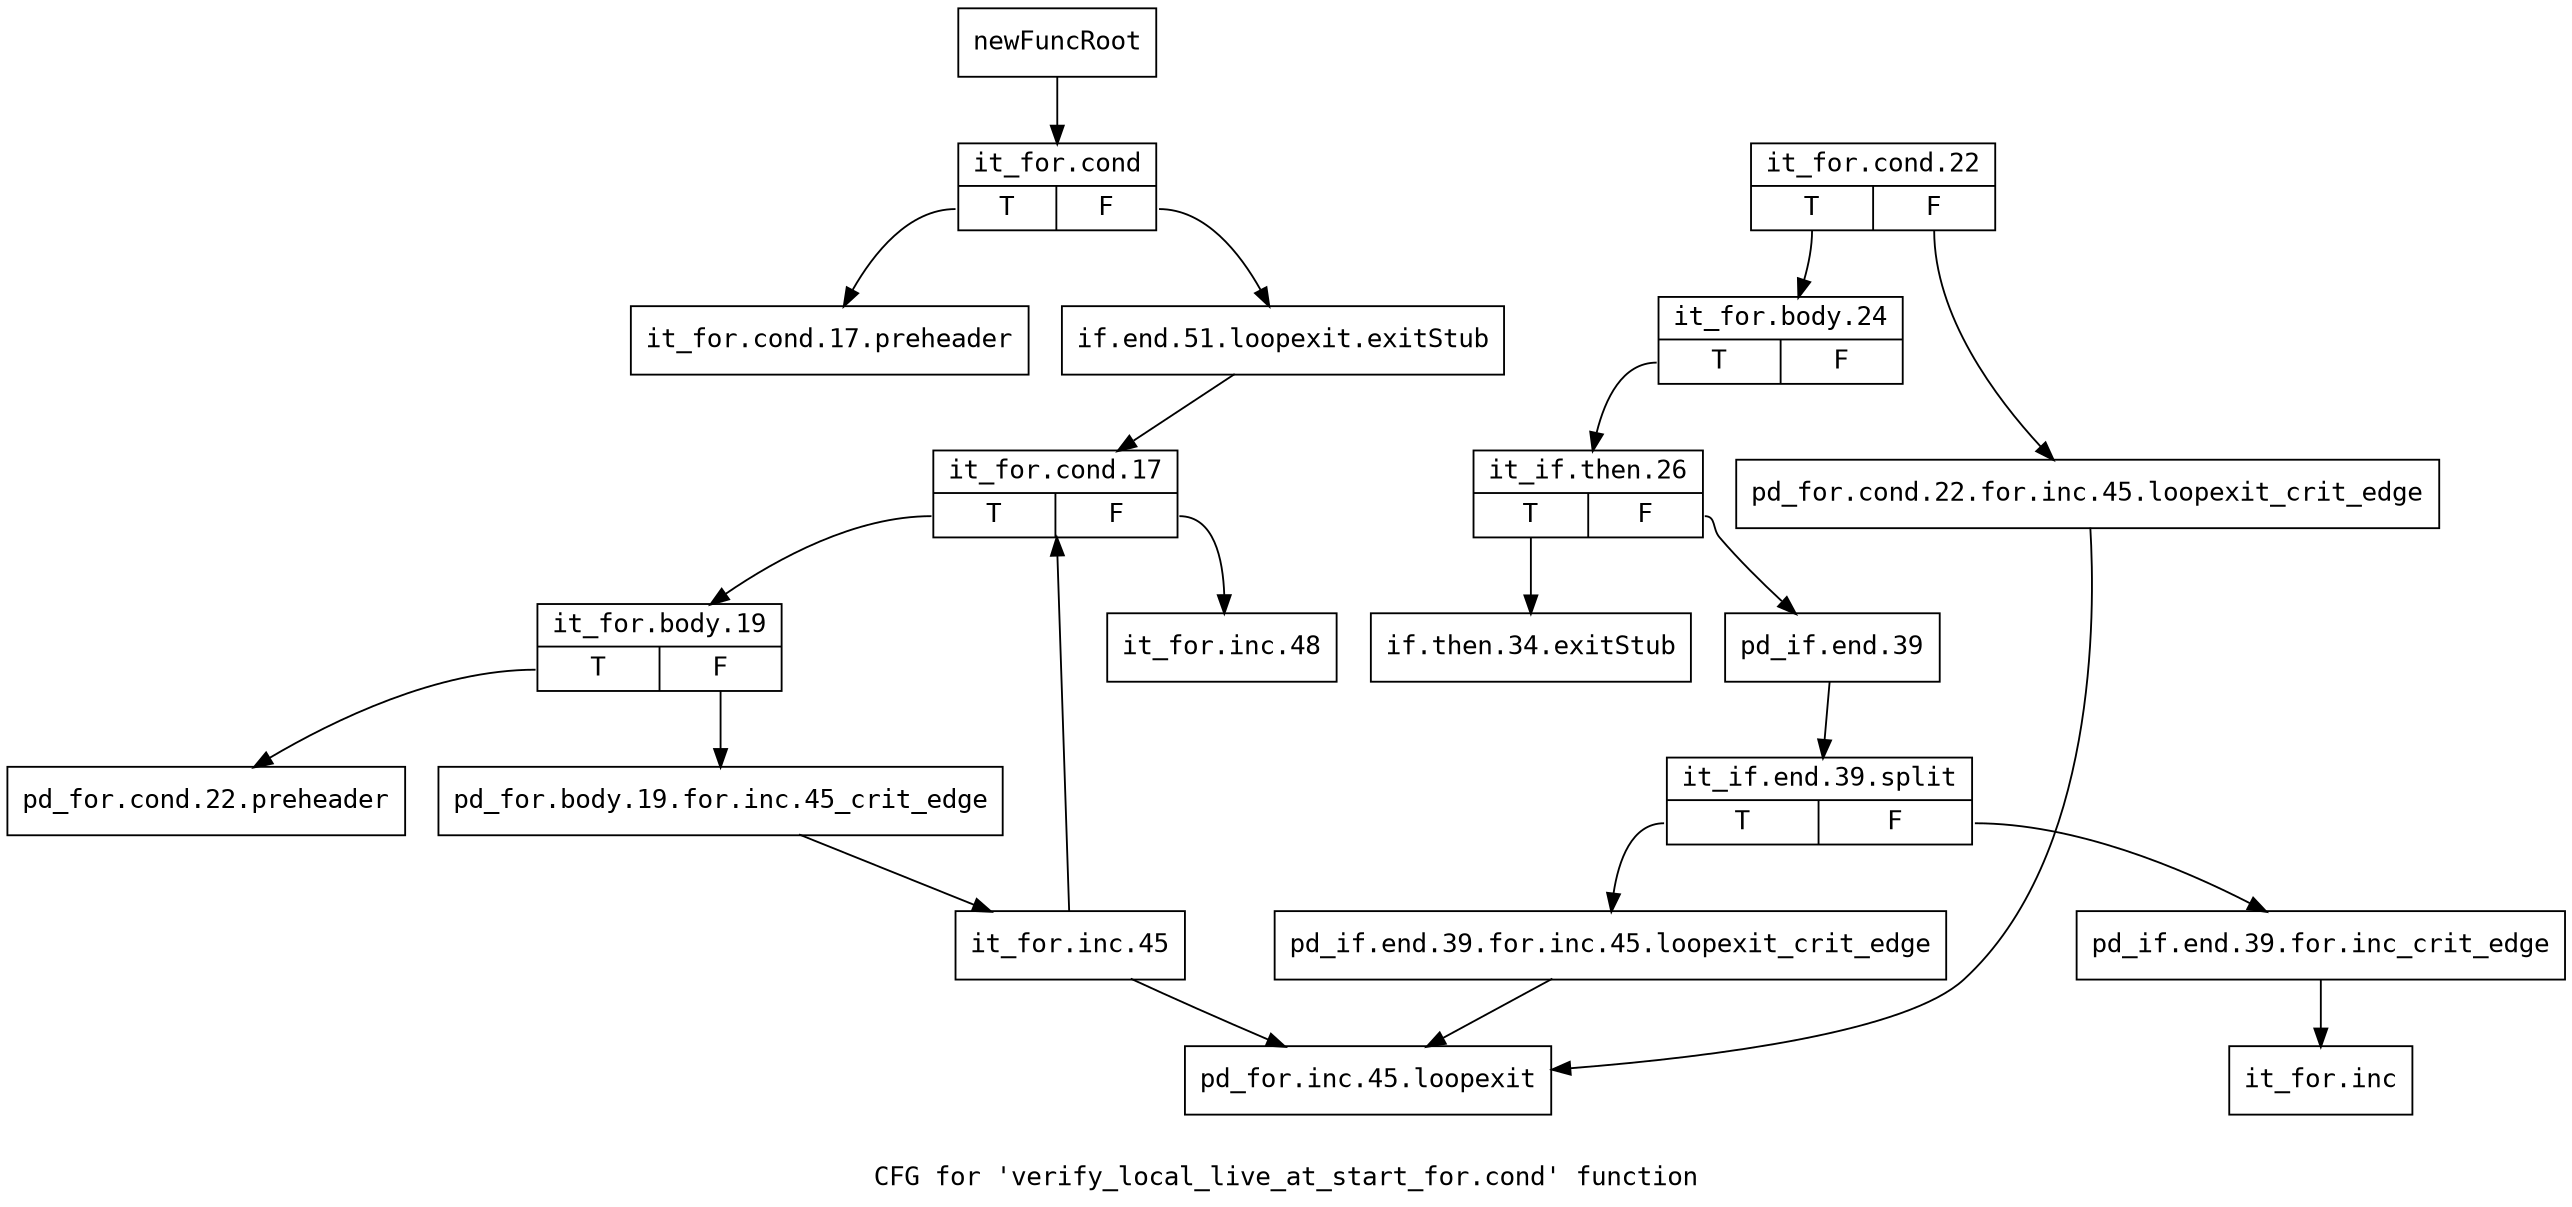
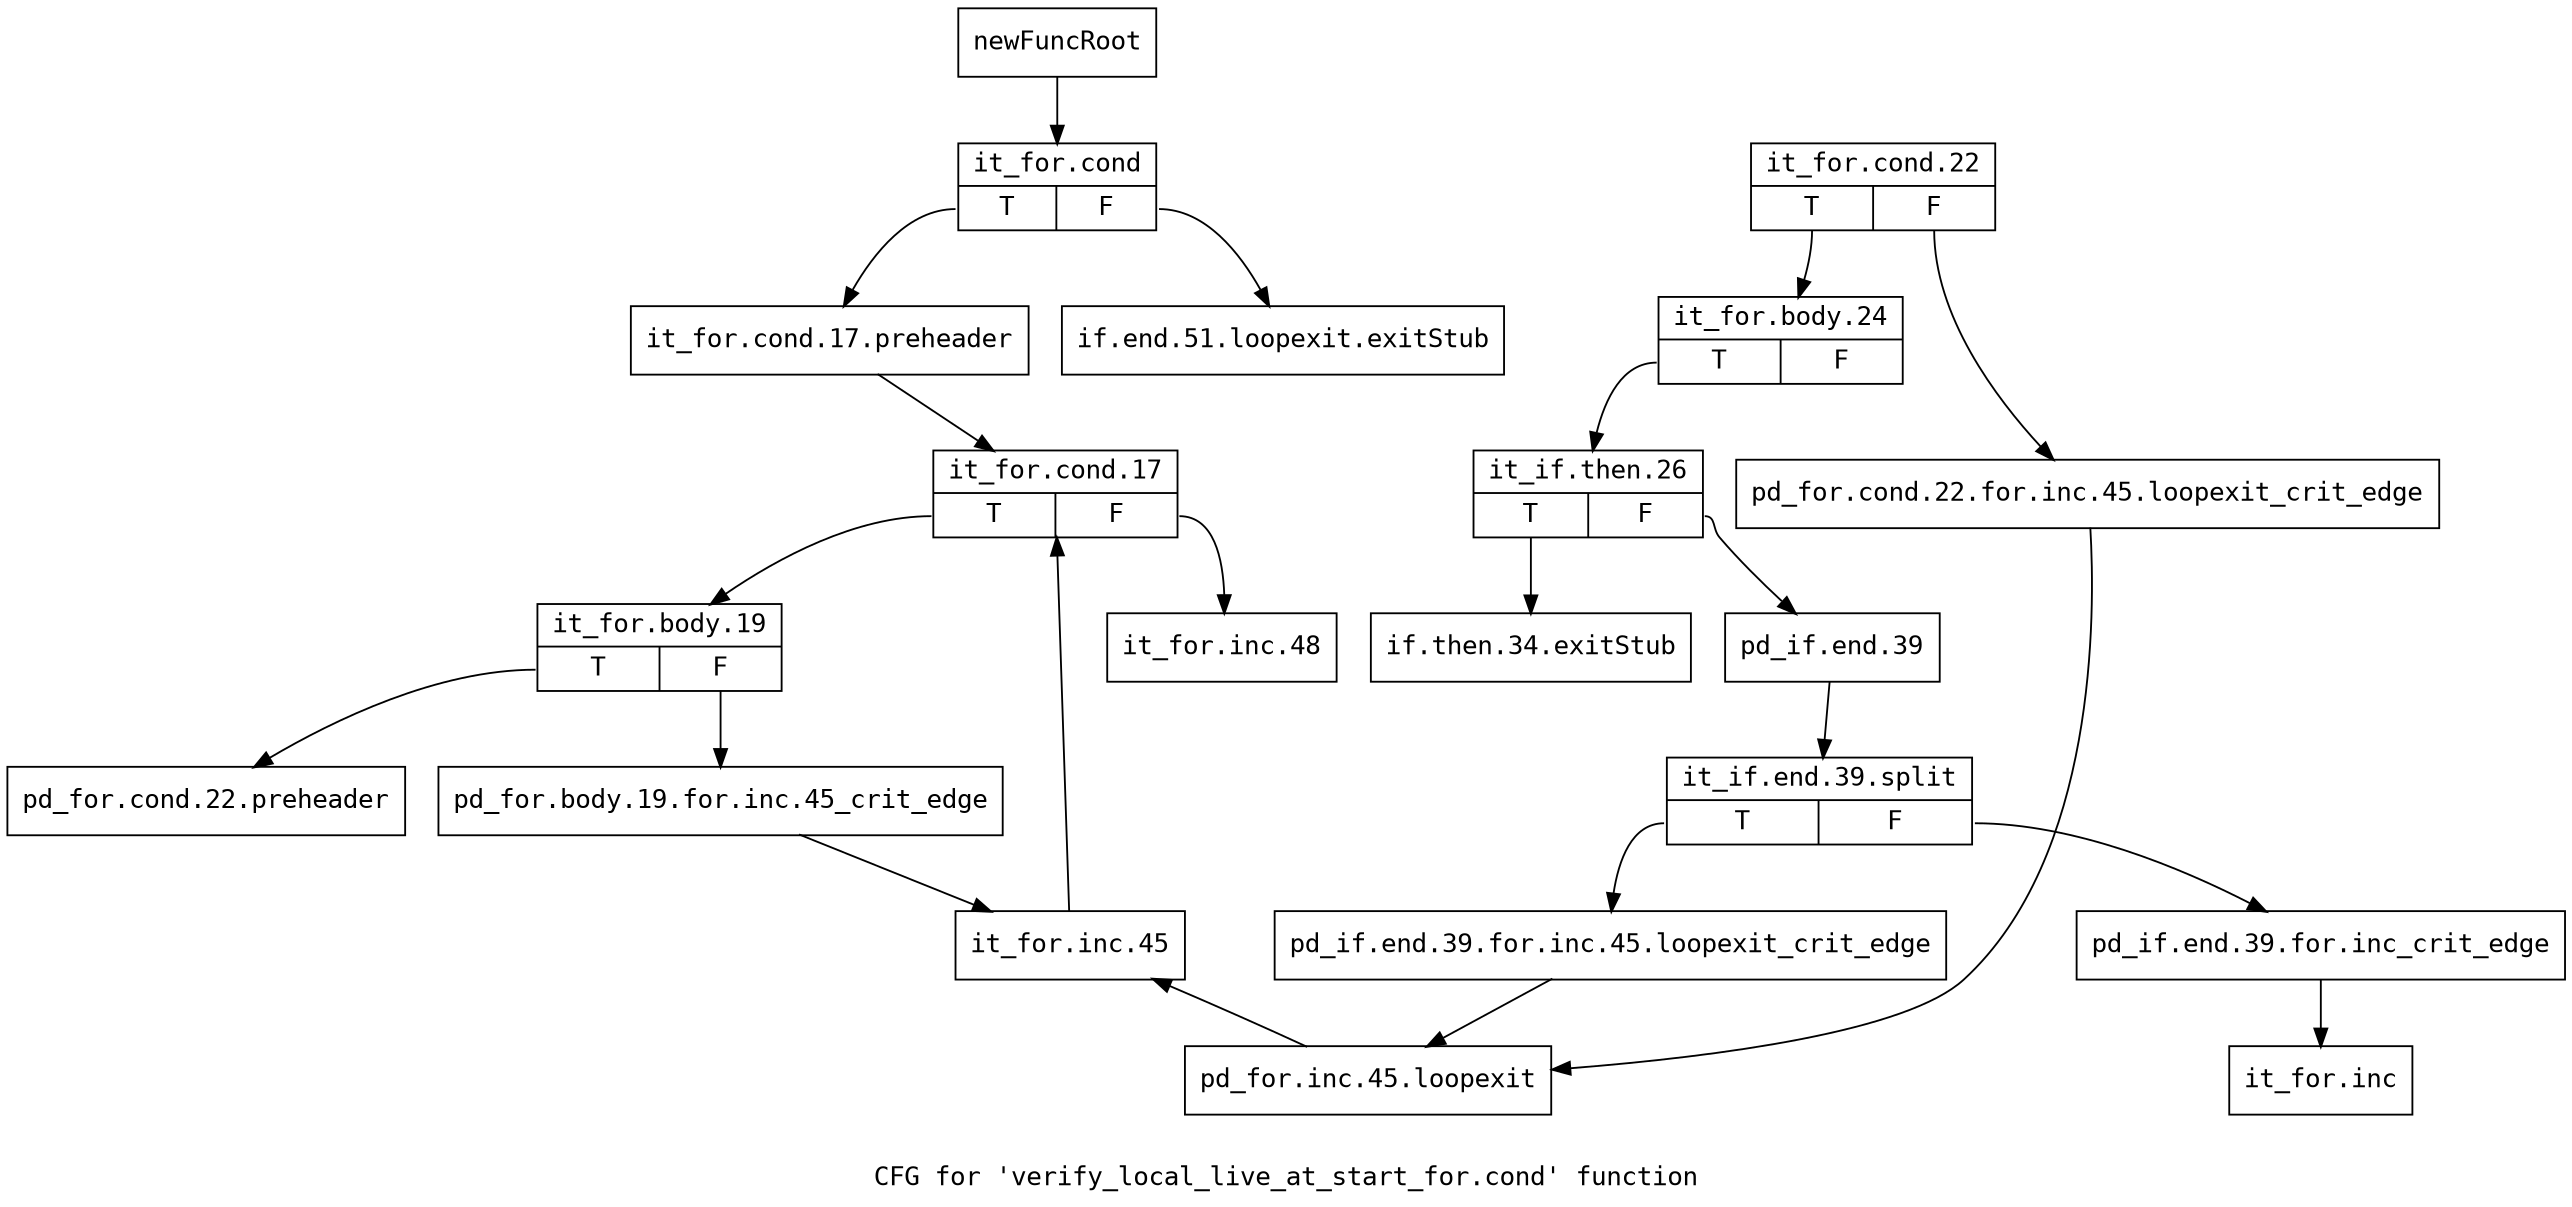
edge "if.end.51.loopexit.exitStub" -> "it_for.cond.17": now "it_for.cond.17.preheader" -> "it_for.cond.17"
edge "it_for.inc.45" -> "pd_for.inc.45.loopexit": reversed
